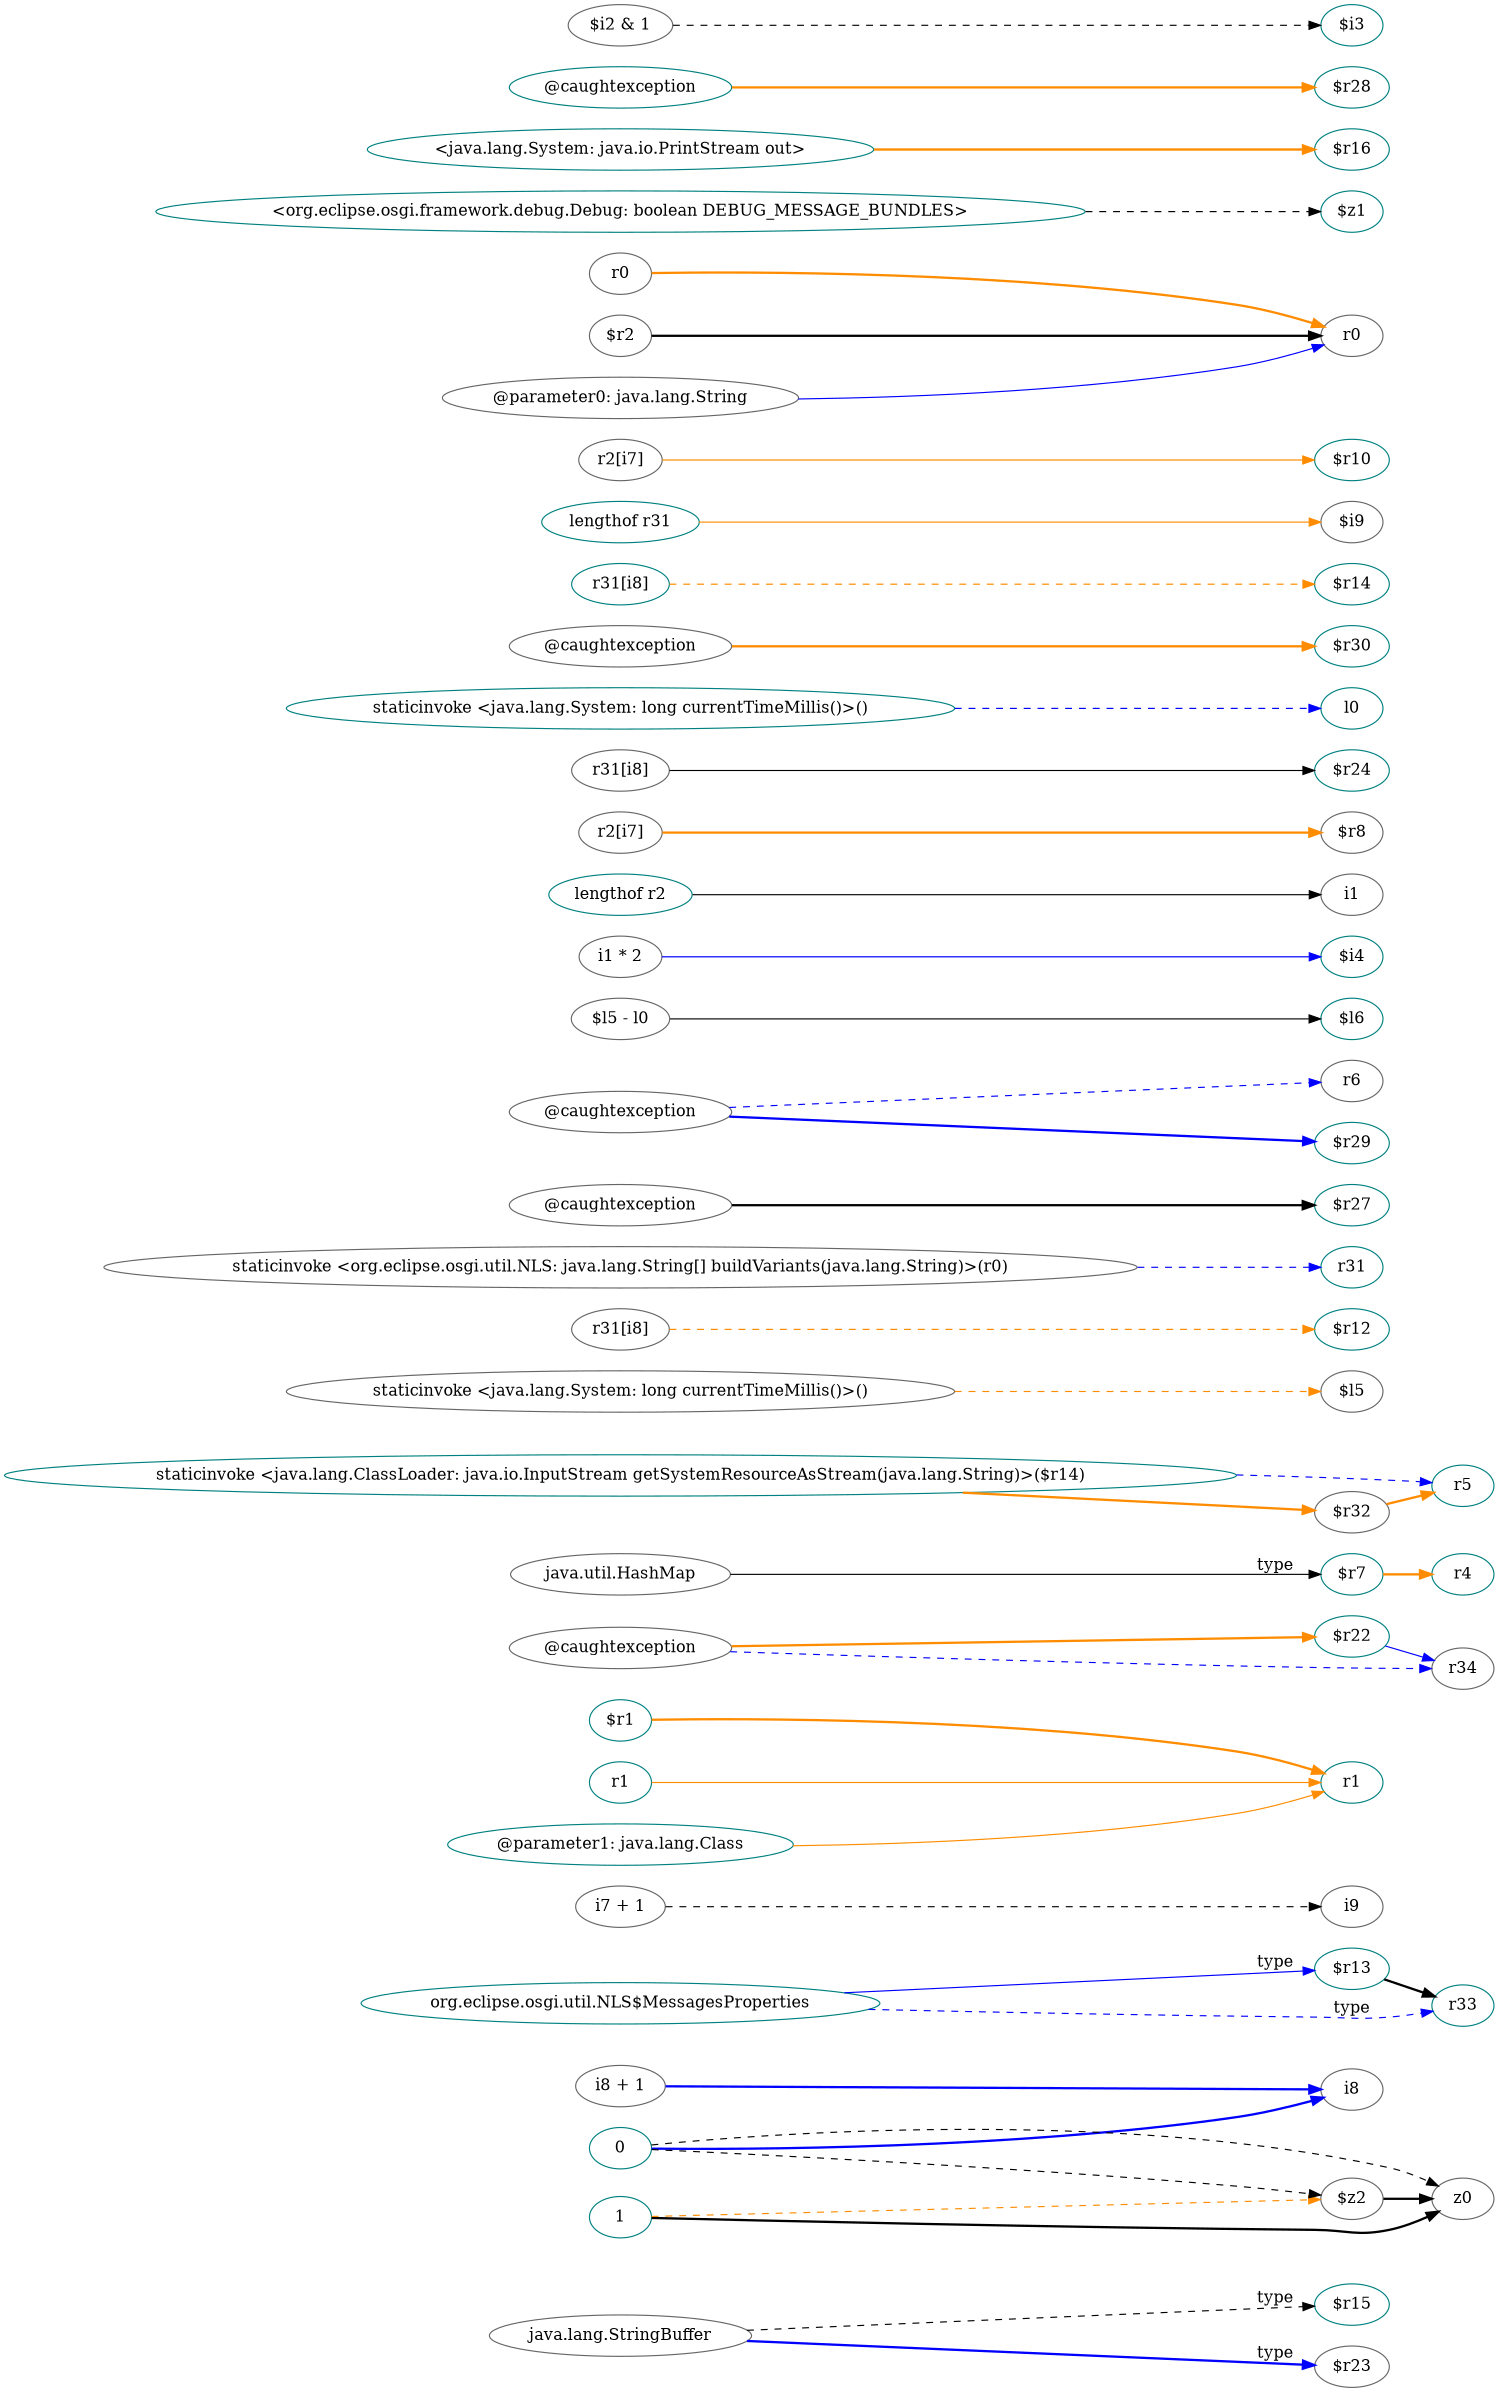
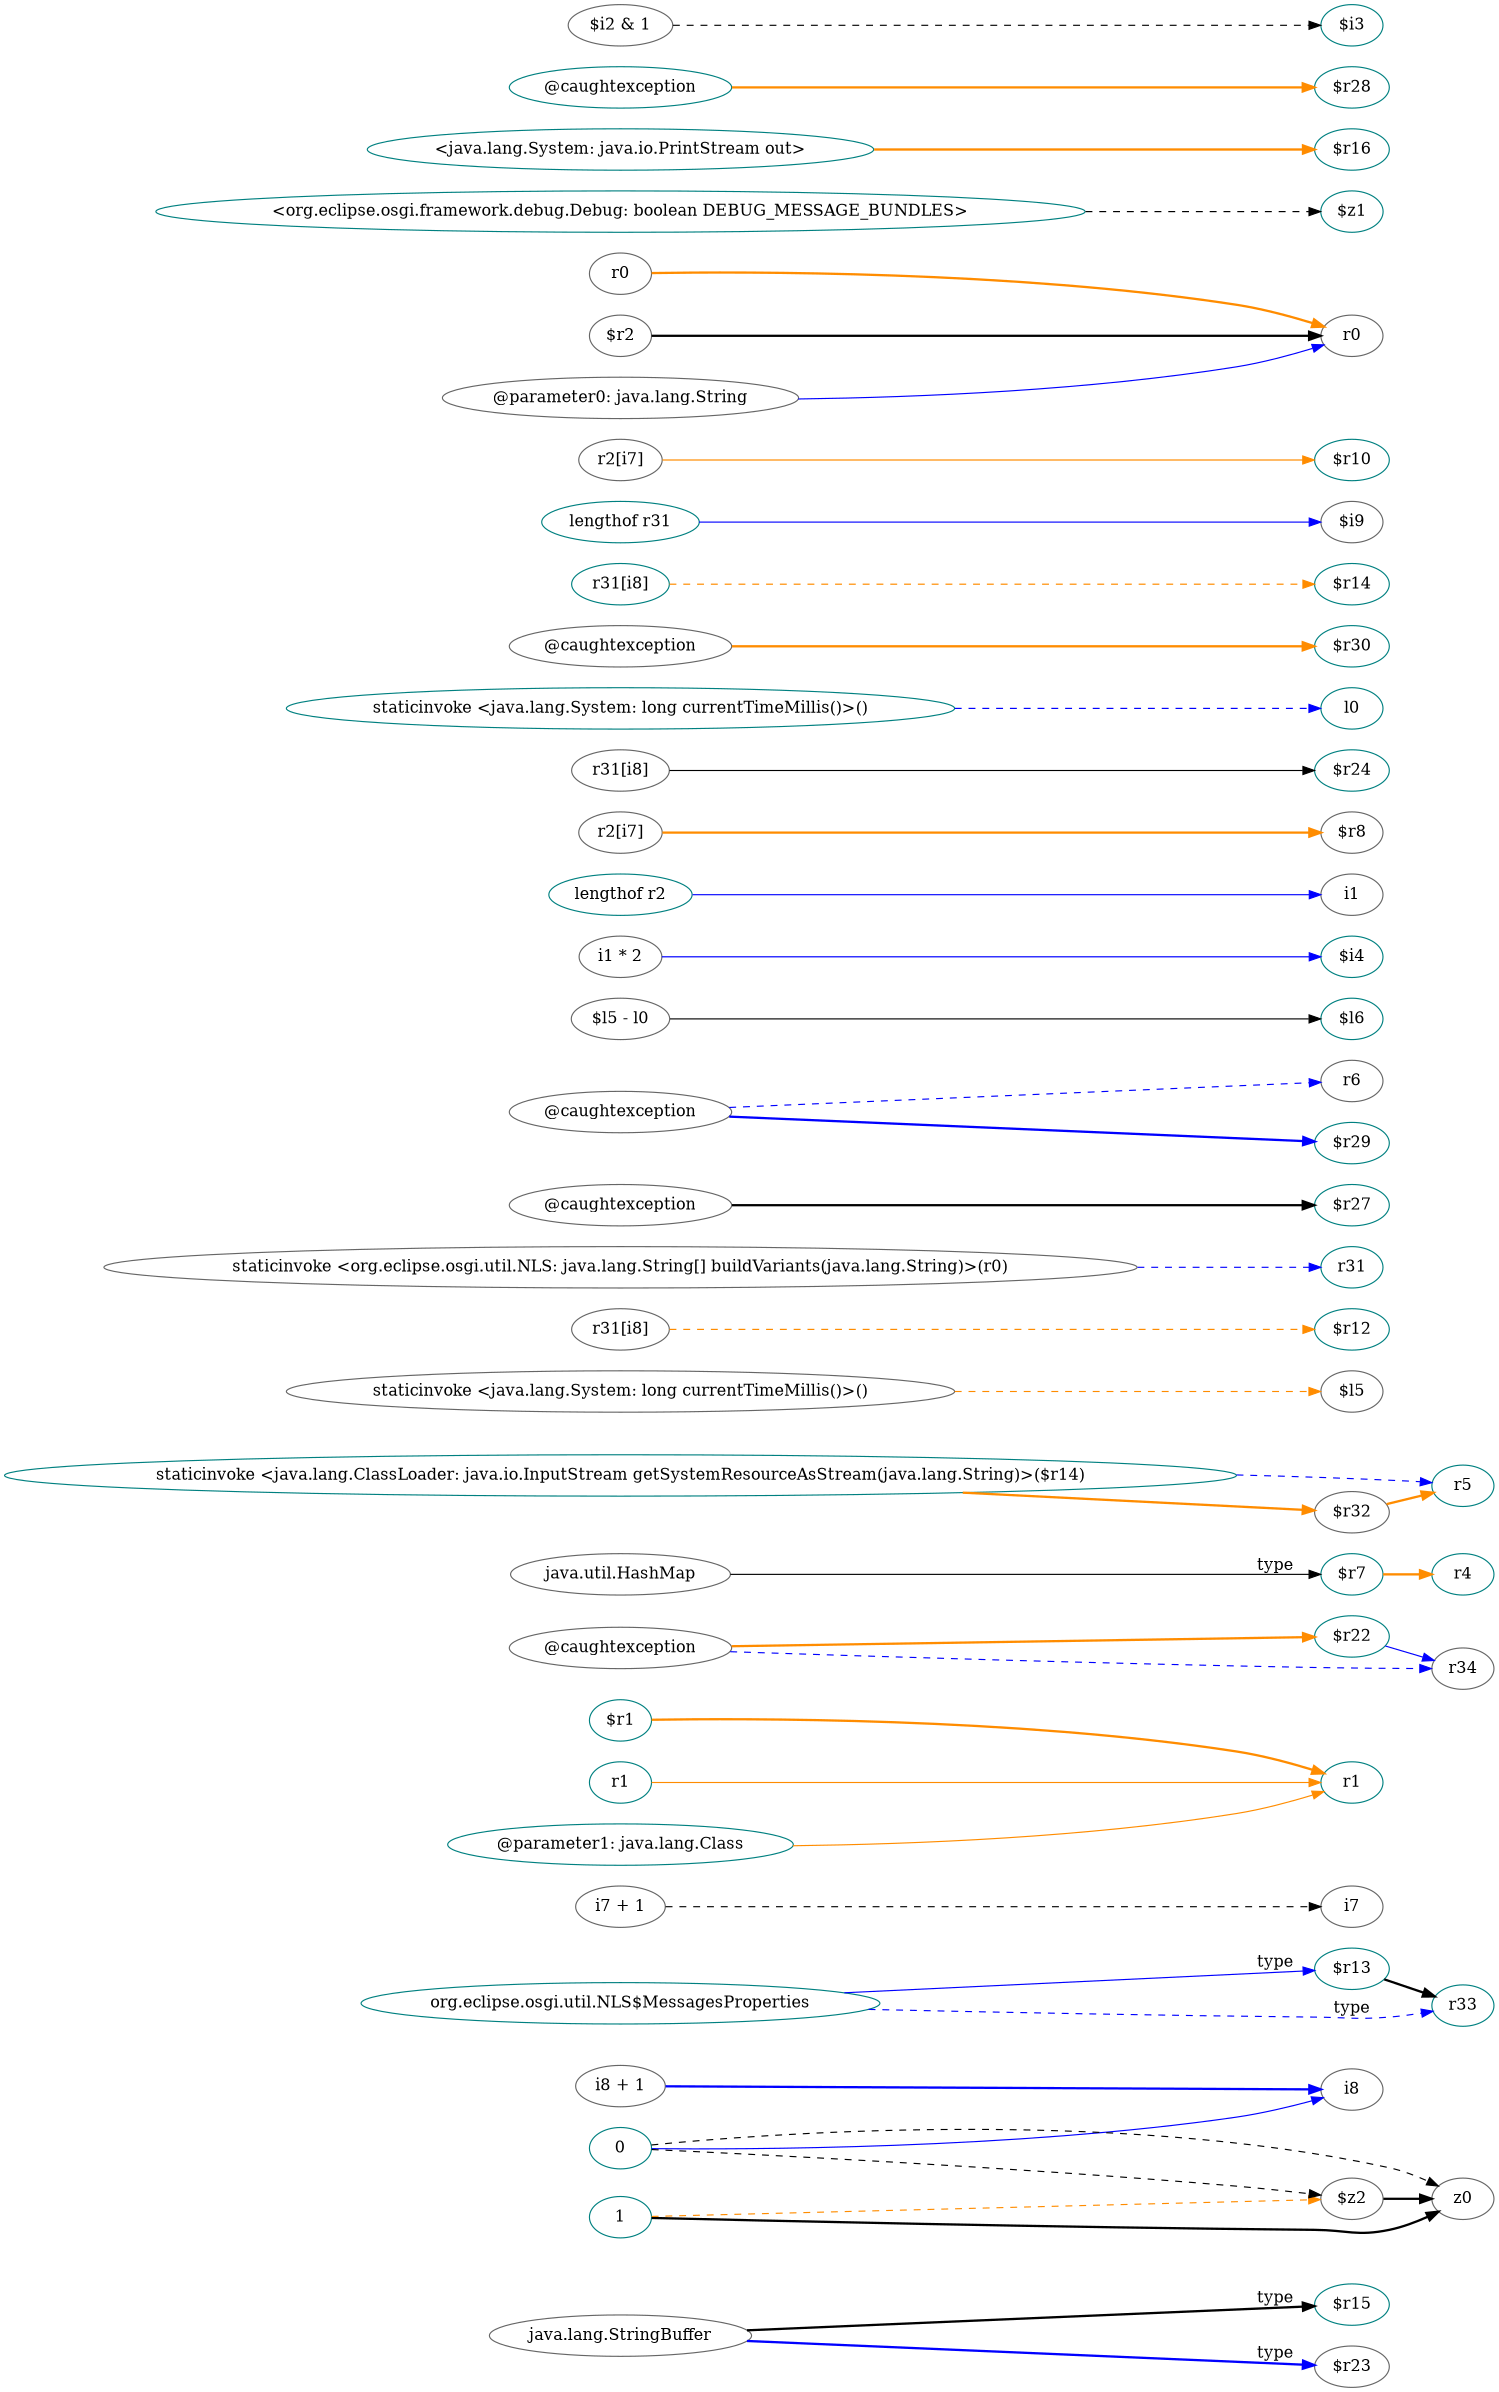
edge "lengthof r31" -> "$i9": color darkorange -> blue
edge "lengthof r2" -> "i1": color black -> blue
node "i9": label "i9" -> "i7"
edge "0" -> "i8": style bold -> solid
edge "java.lang.StringBuffer" -> "$r15": style dashed -> bold
